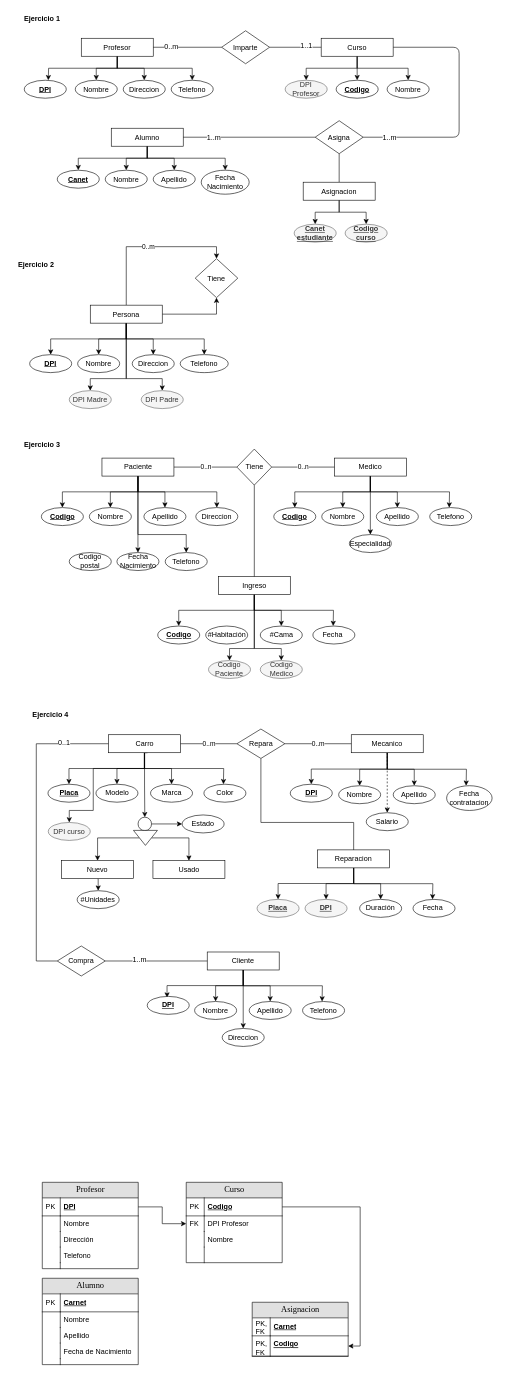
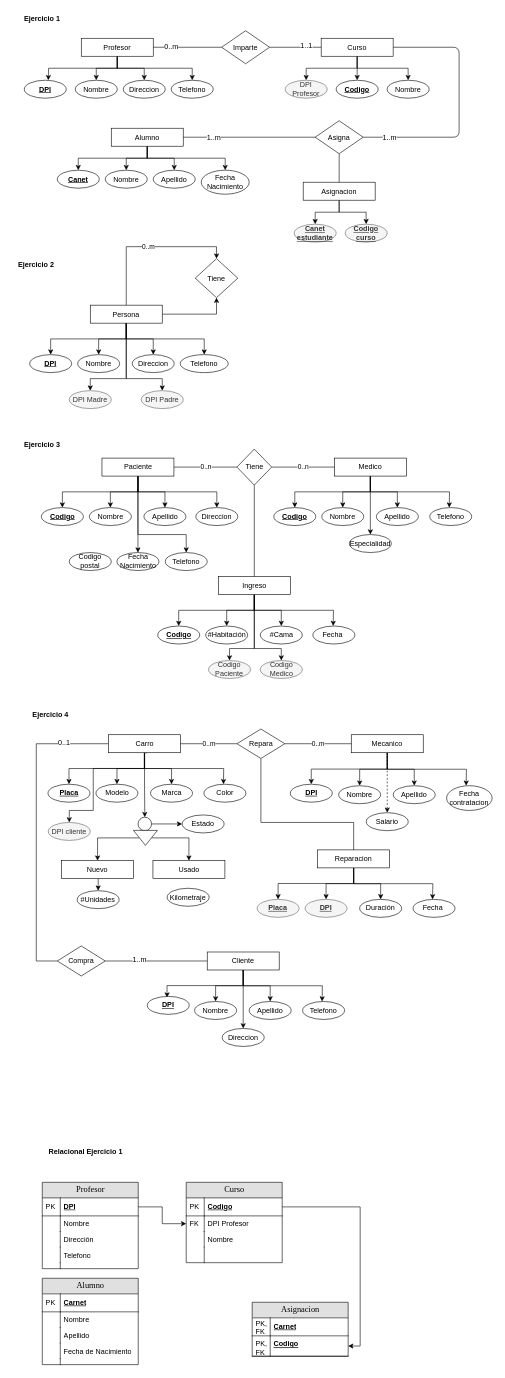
edge "Ingreso" -> "#Habitación": added
node "DPI curso": label "DPI curso" -> "DPI cliente"
node "Kilometraje": added
node "Relacional Ejercicio 1": added
